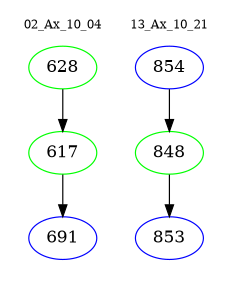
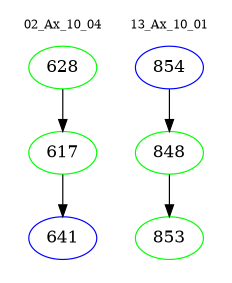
cluster "13_Ax_10_21": label "13_Ax_10_21" -> "13_Ax_10_01"
node "691": label "691" -> "641"
node "853": color blue -> green
